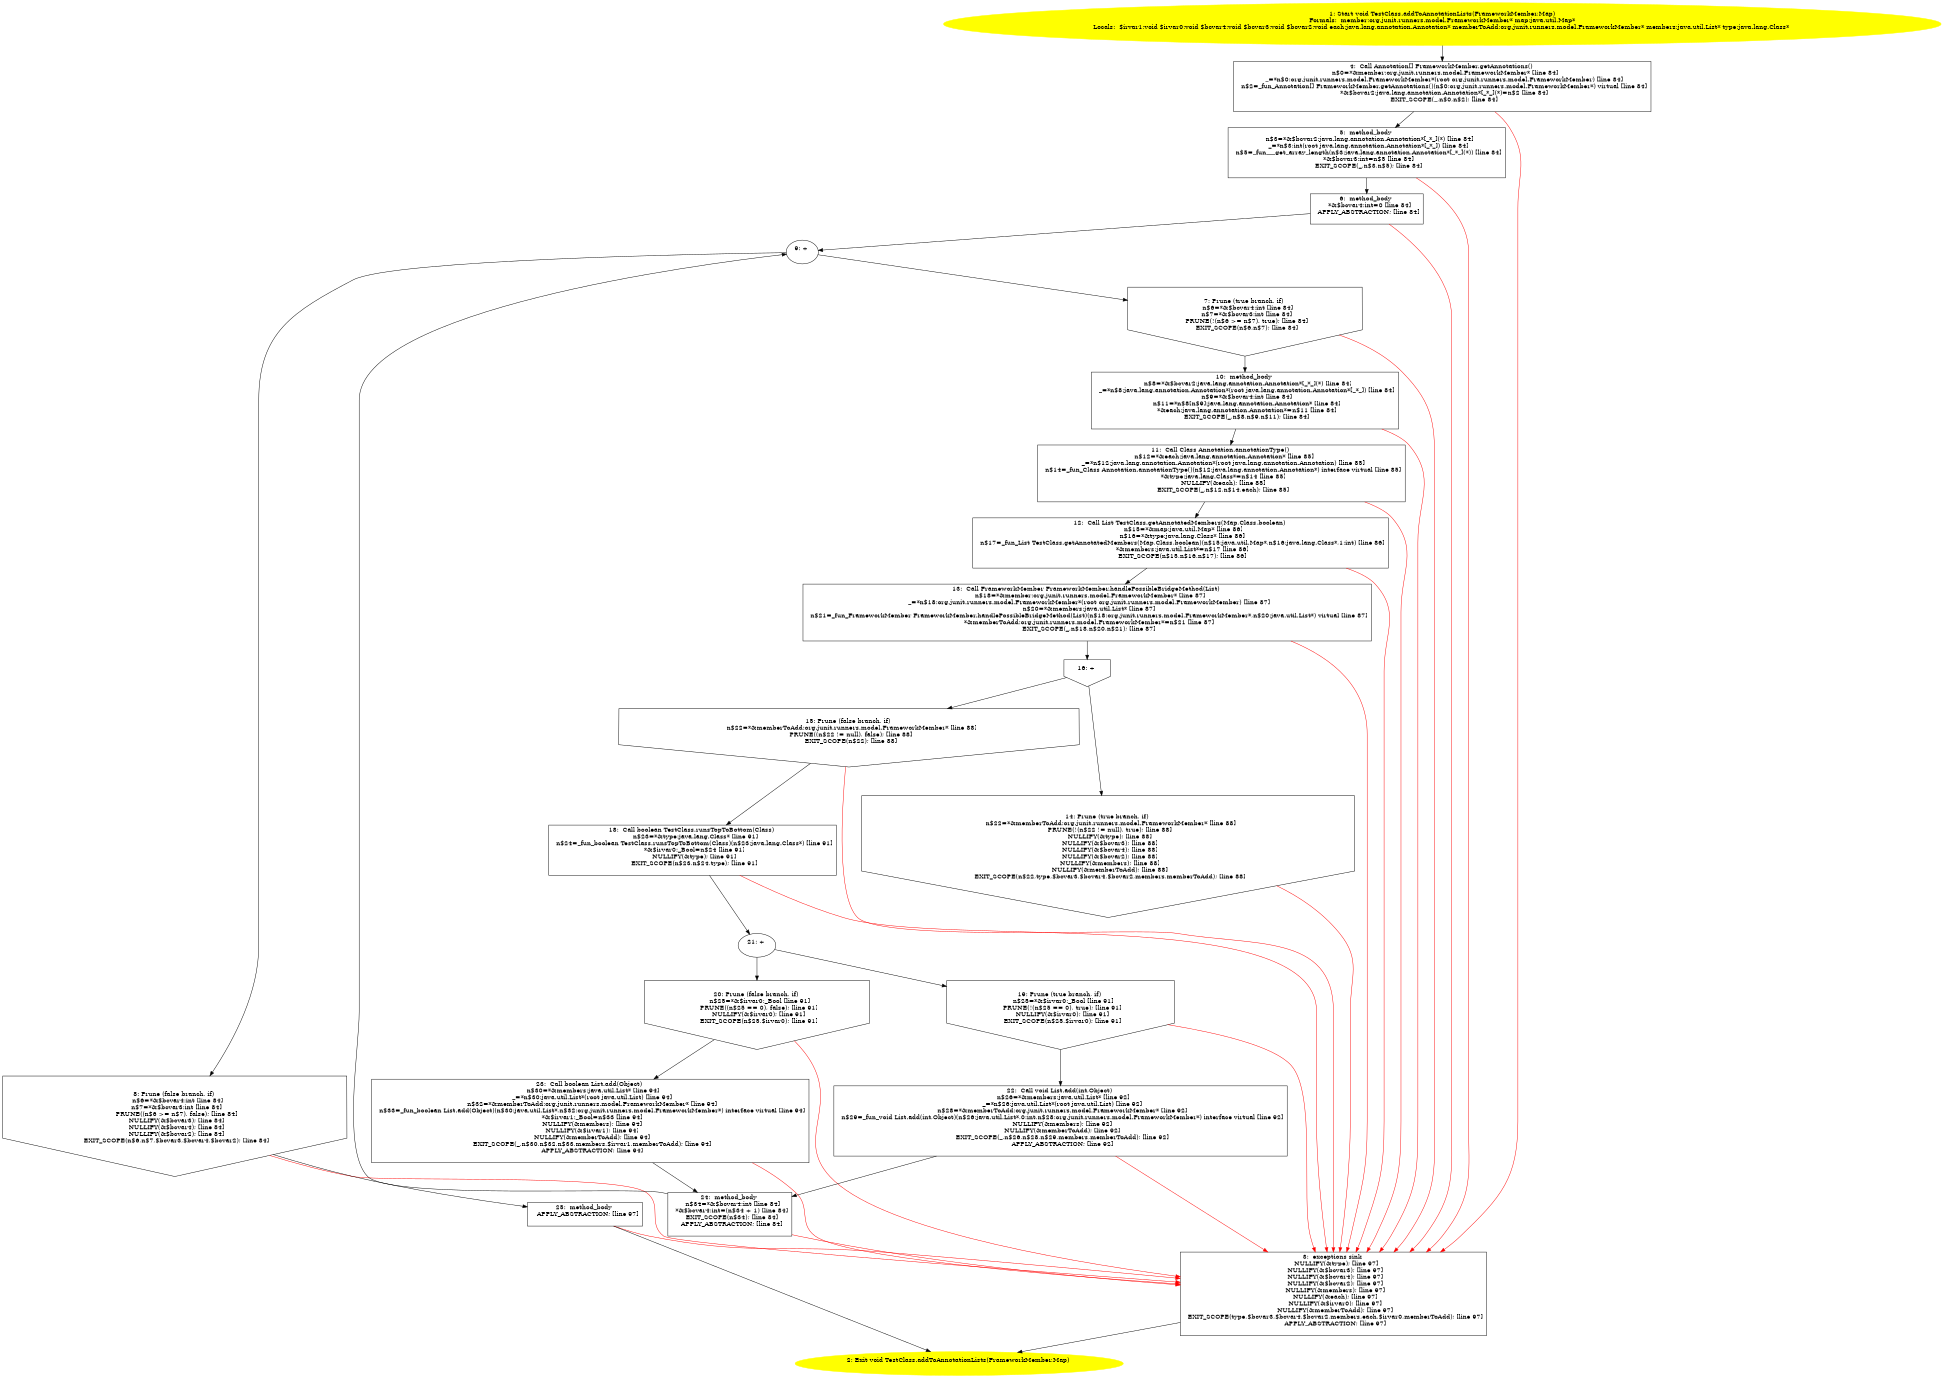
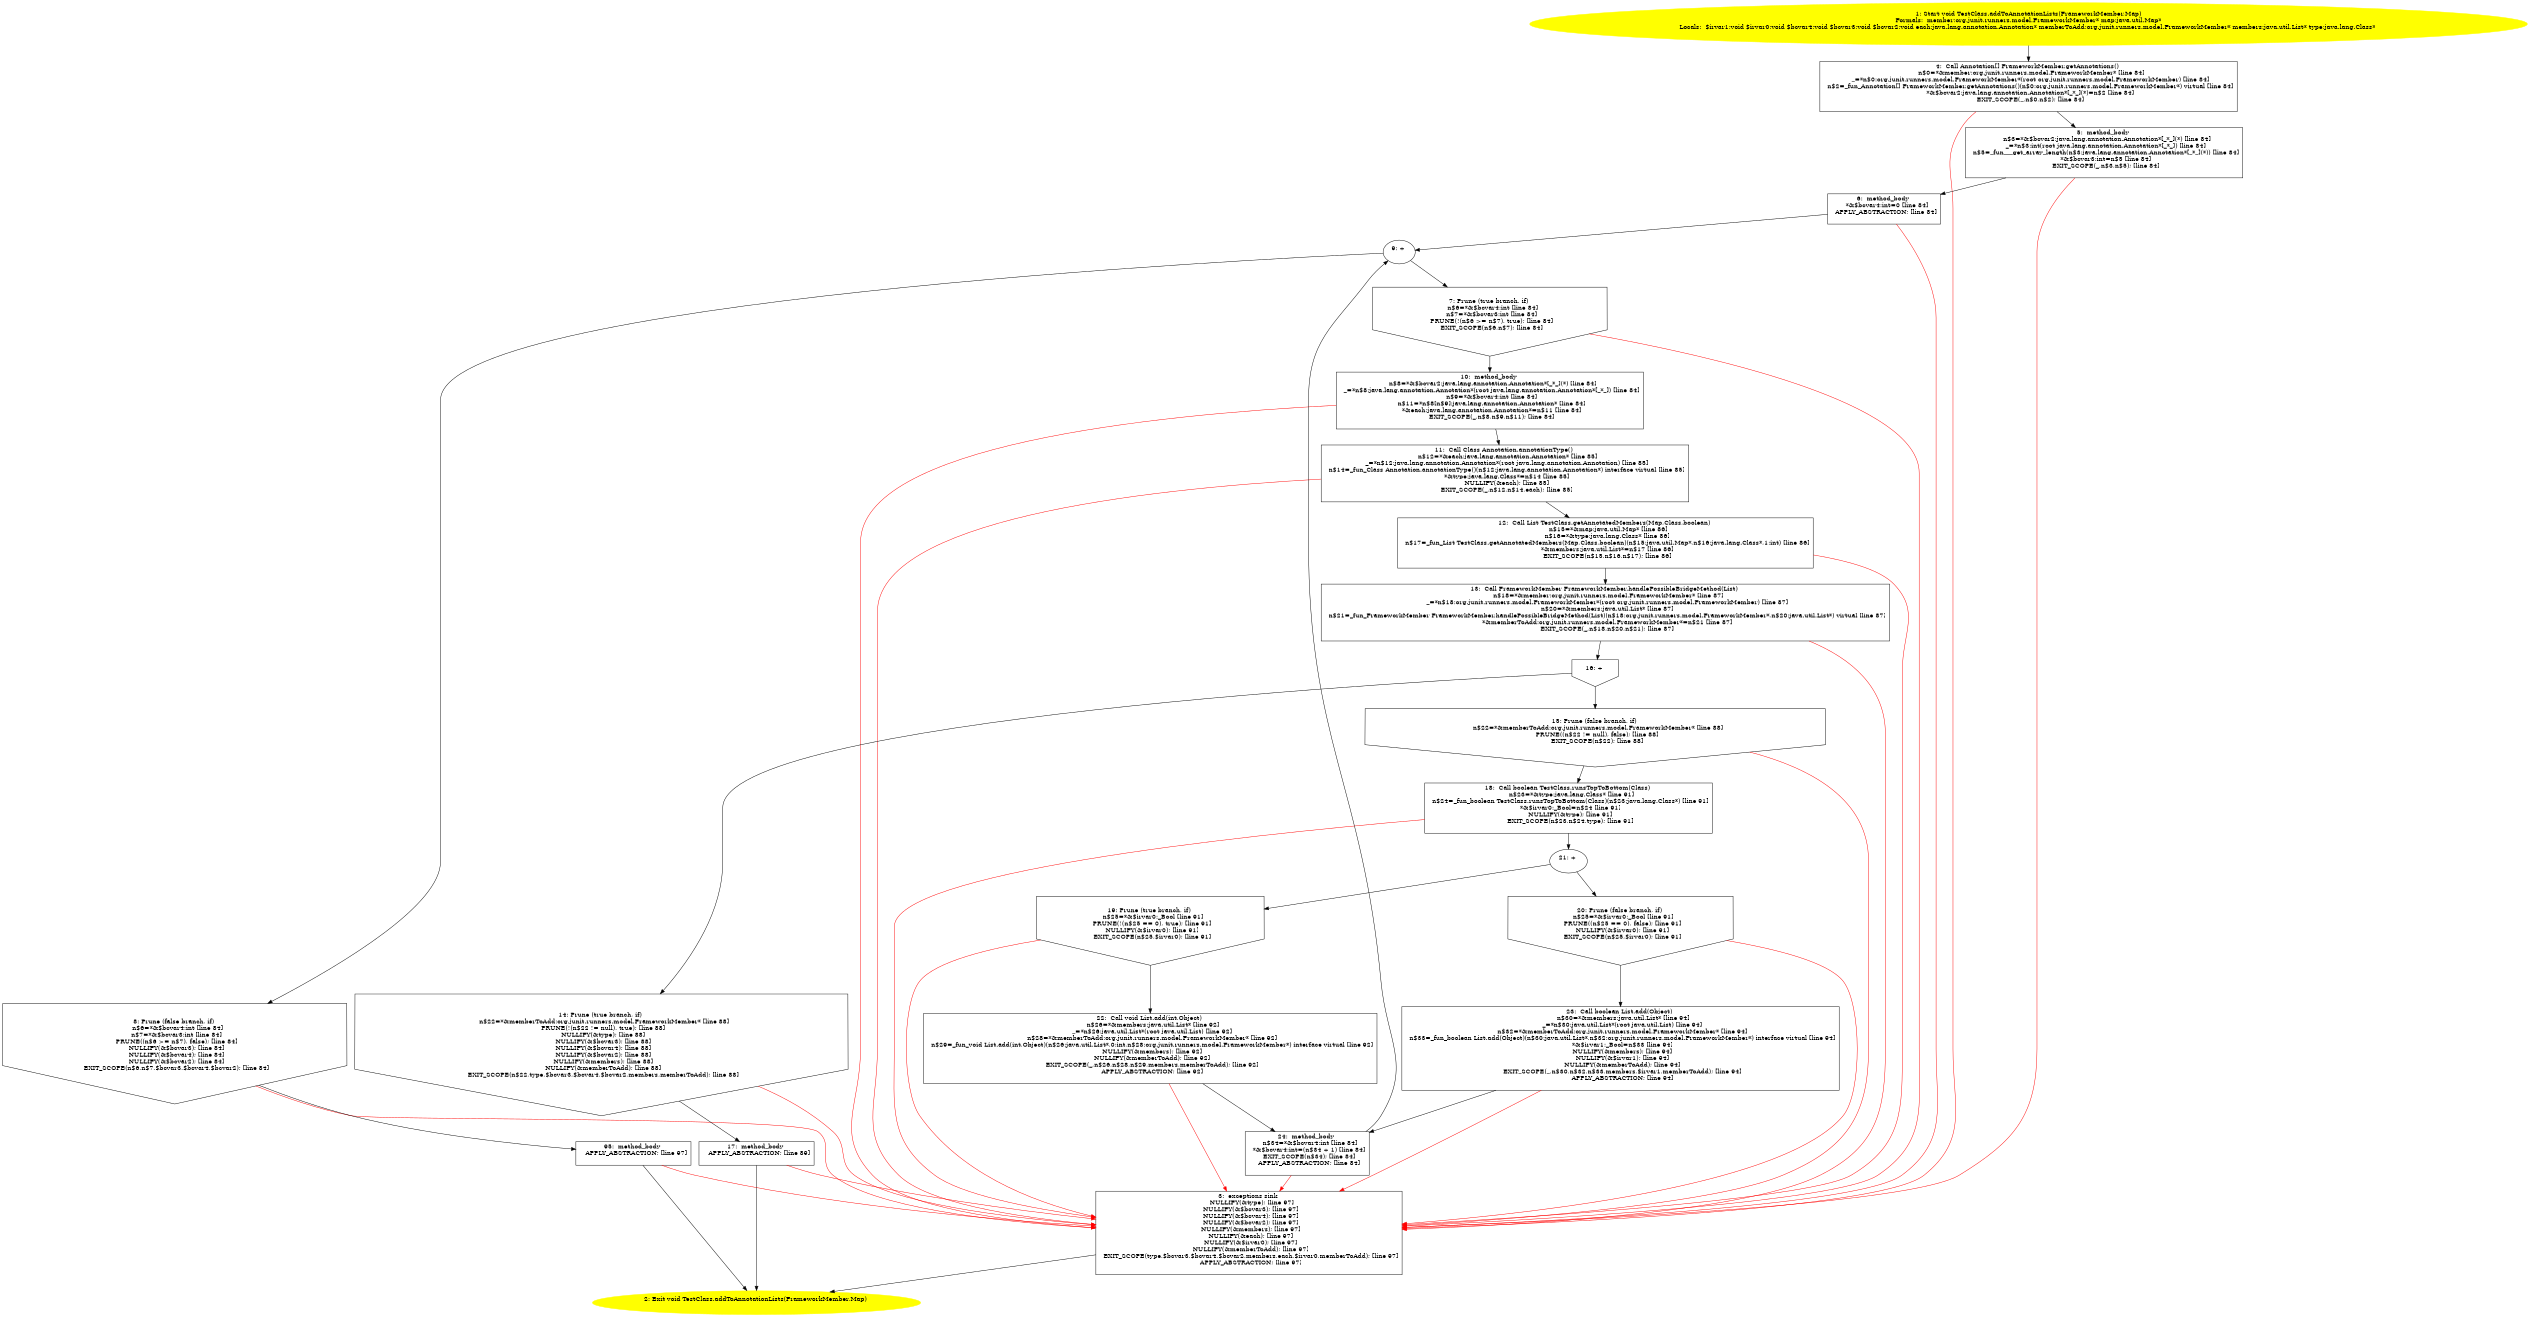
node "17:  method_body APPLY_ABSTRACTION; [line 89]": added
node "25:  method_body APPLY_ABSTRACTION; [line 97]": label "25:  method_body APPLY_ABSTRACTION; [line 97]" -> "95:  method_body APPLY_ABSTRACTION; [line 97]"
